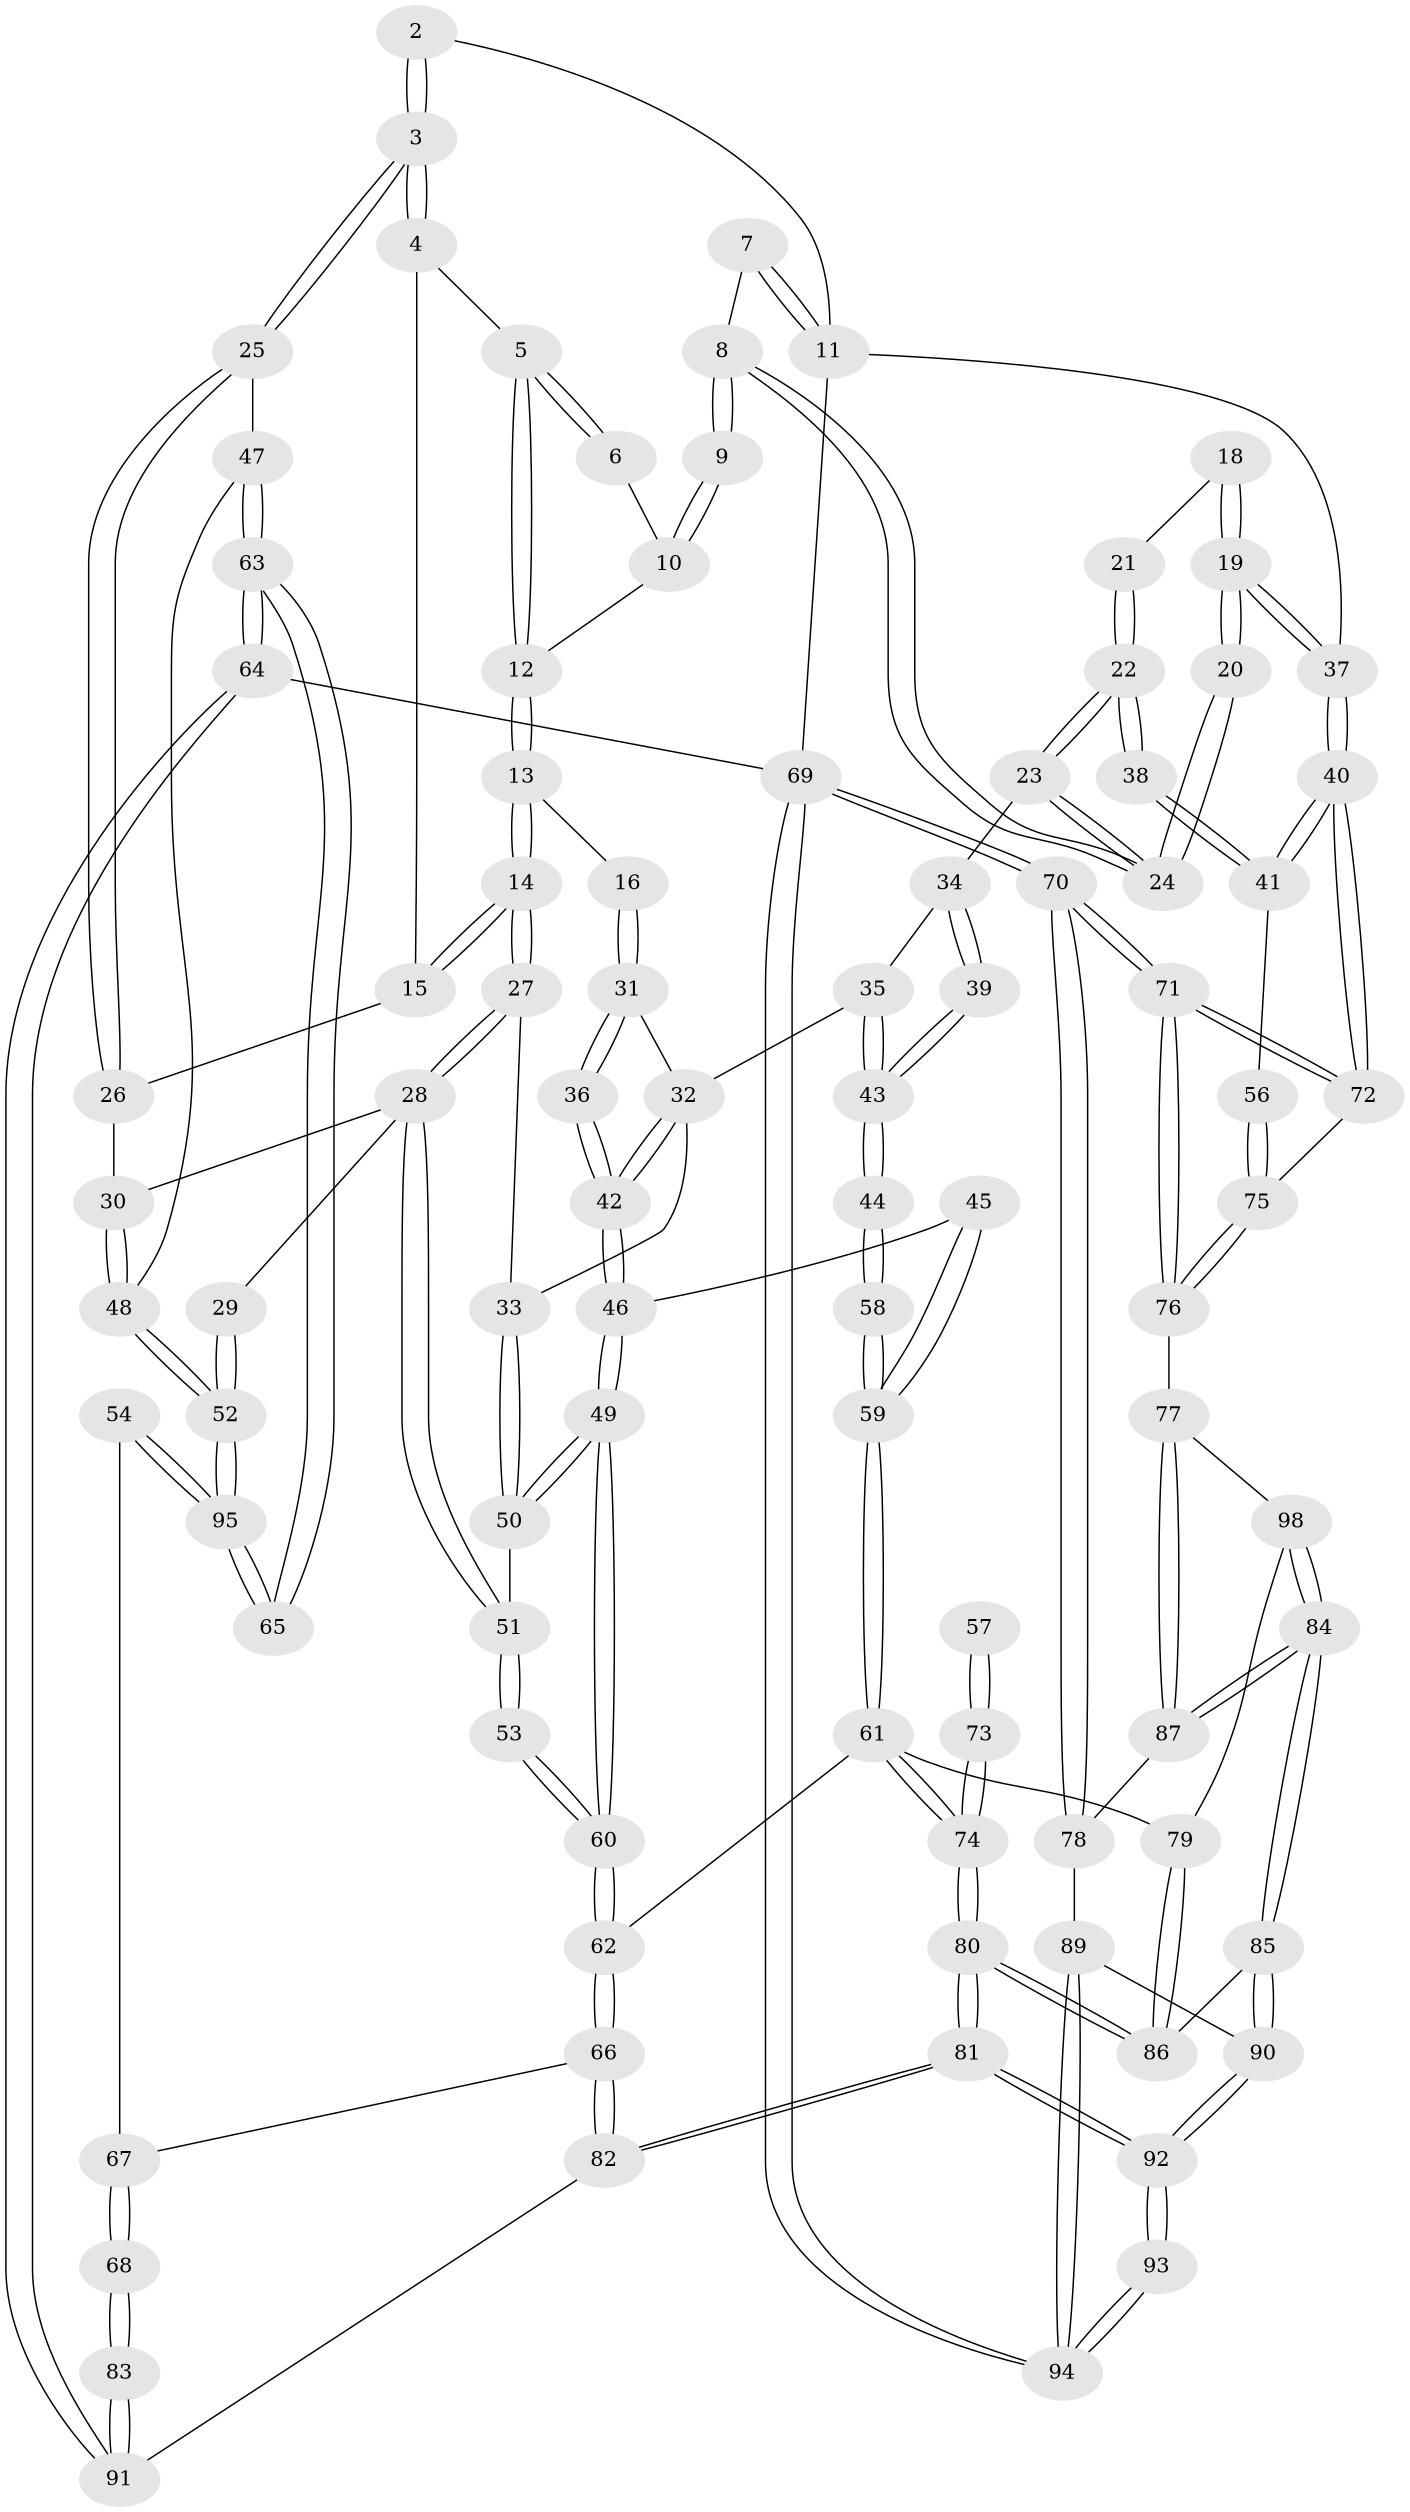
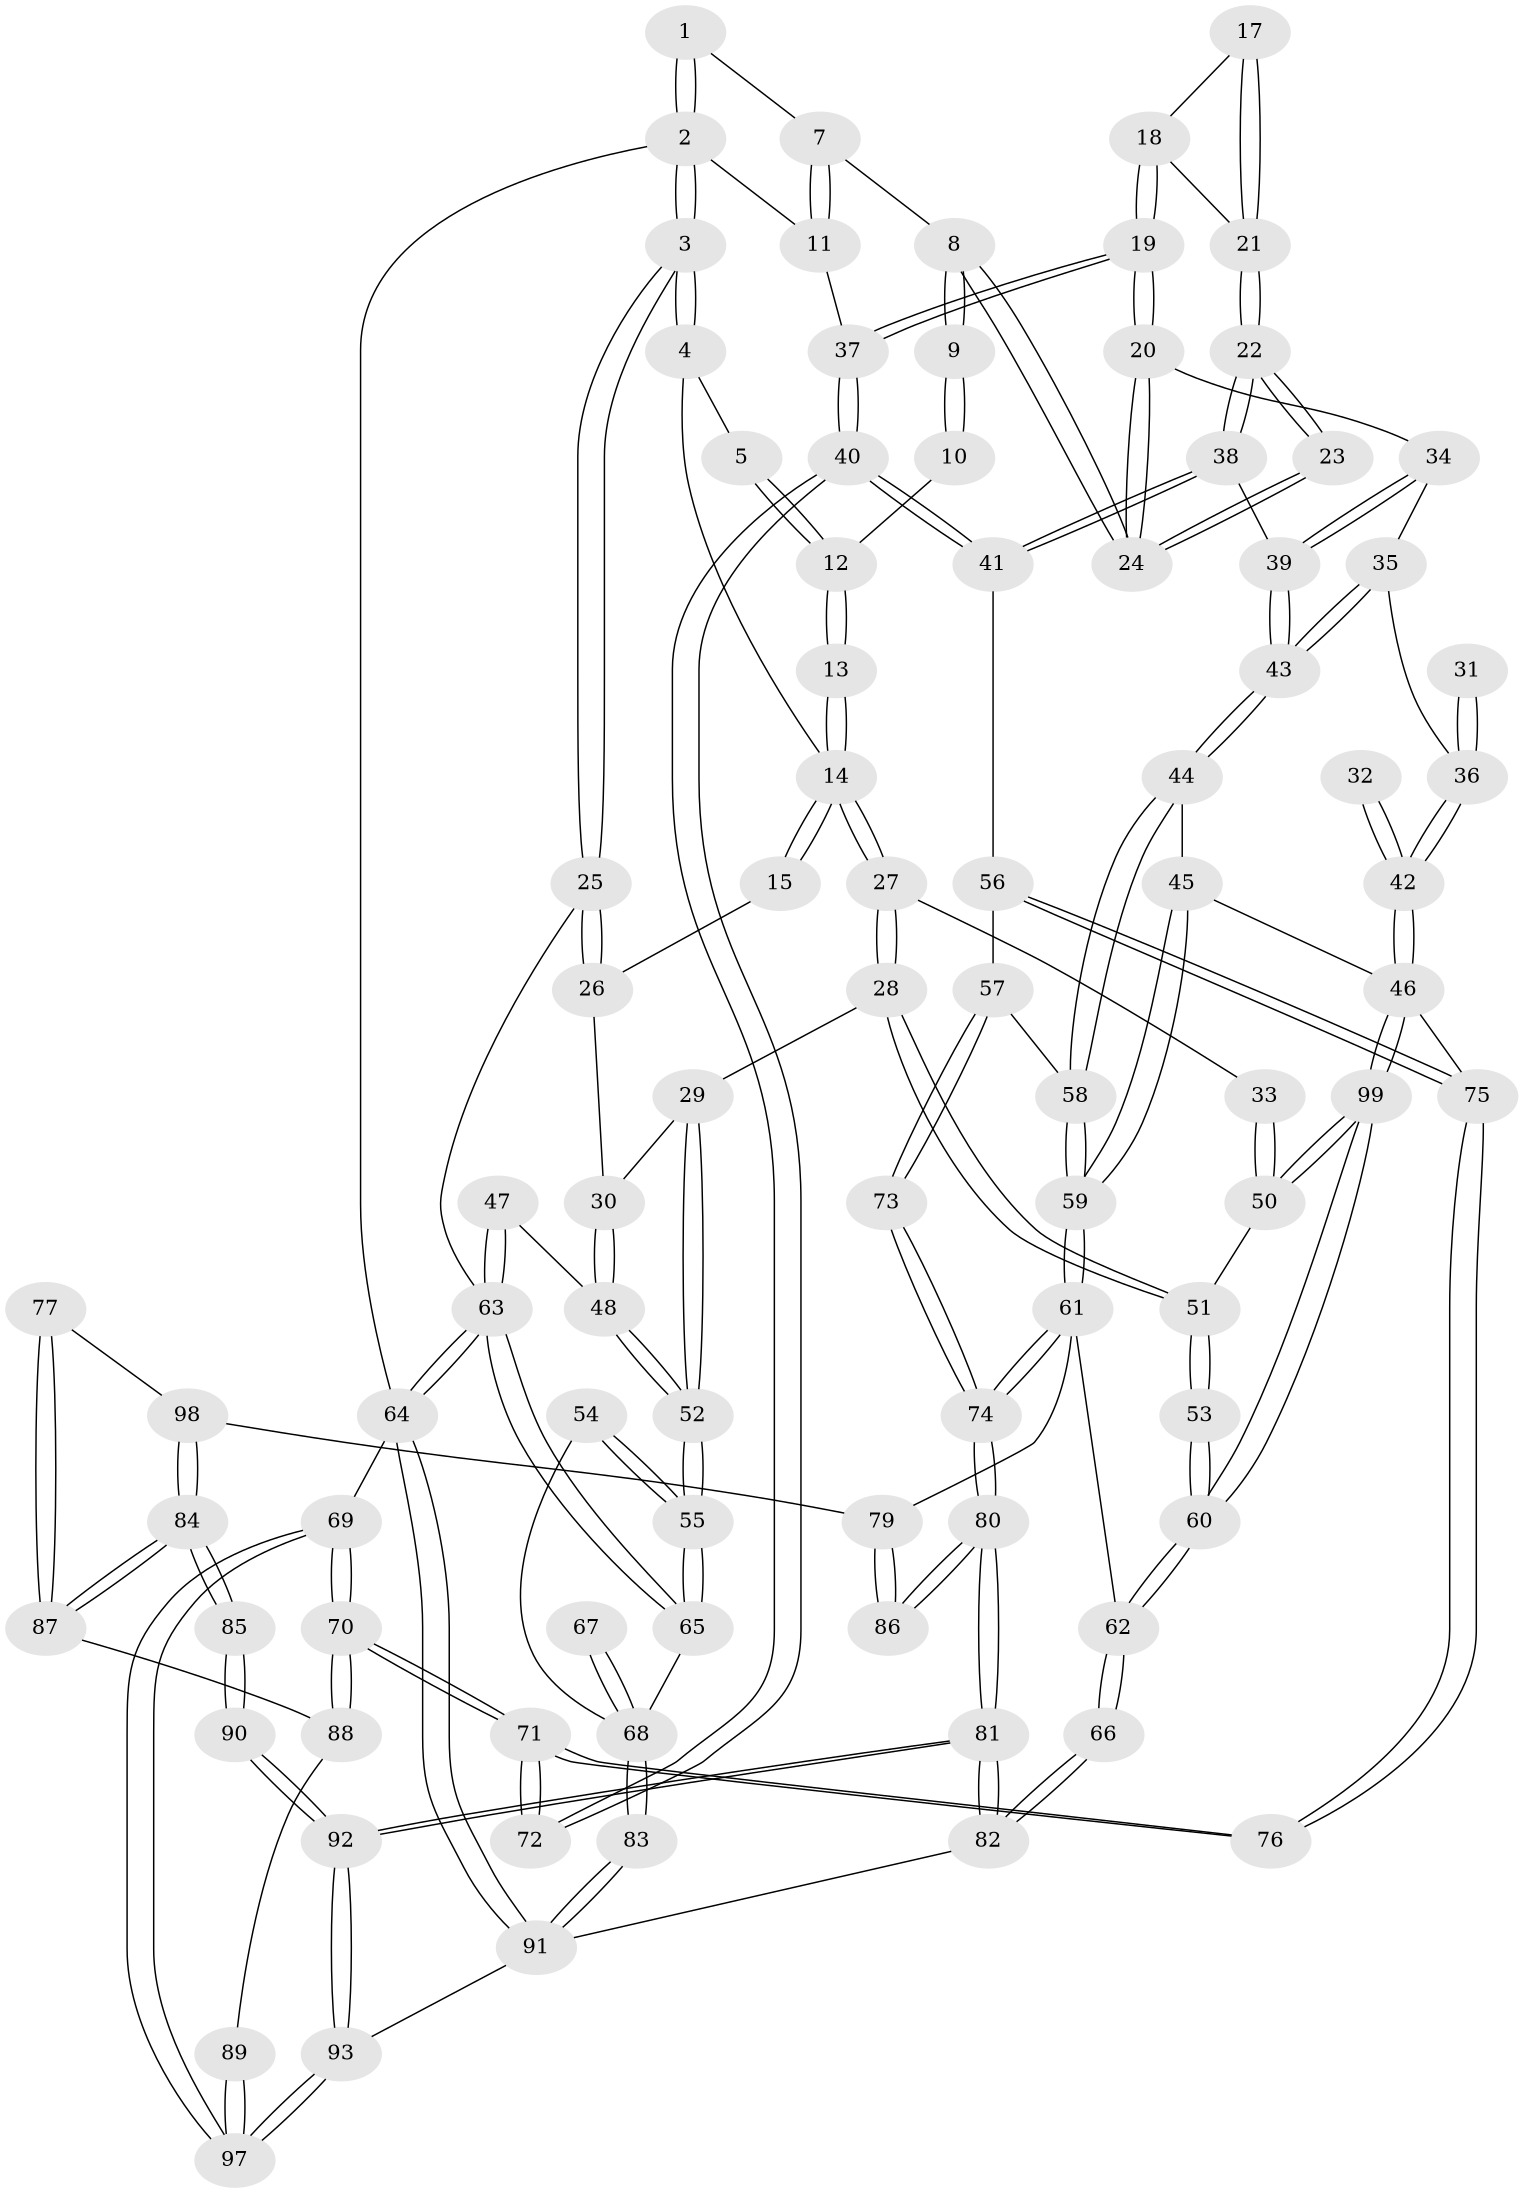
node "1": added
node "17": added
edge "25" -- "47": now "25" -- "63"
node "6": removed
edge "38" -- "39": added
edge "11" -- "69": removed
edge "4" -- "15": now "4" -- "14"
edge "2" -- "64": added
edge "44" -- "45": added
edge "23" -- "34": now "20" -- "34"
node "16": removed
edge "56" -- "57": added
edge "31" -- "32": removed
edge "35" -- "32": now "35" -- "36"
edge "57" -- "58": added
edge "28" -- "30": now "29" -- "30"
edge "72" -- "75": now "46" -- "75"
edge "32" -- "33": removed
edge "76" -- "77": removed
node "49": label "49" -> "99"
node "95": label "95" -> "55"
edge "65" -- "68": added
edge "54" -- "67": now "54" -- "68"
node "78": label "78" -> "88"
edge "91" -- "93": added
edge "85" -- "86": removed
edge "89" -- "90": removed
edge "66" -- "67": removed
node "94": label "94" -> "97"
